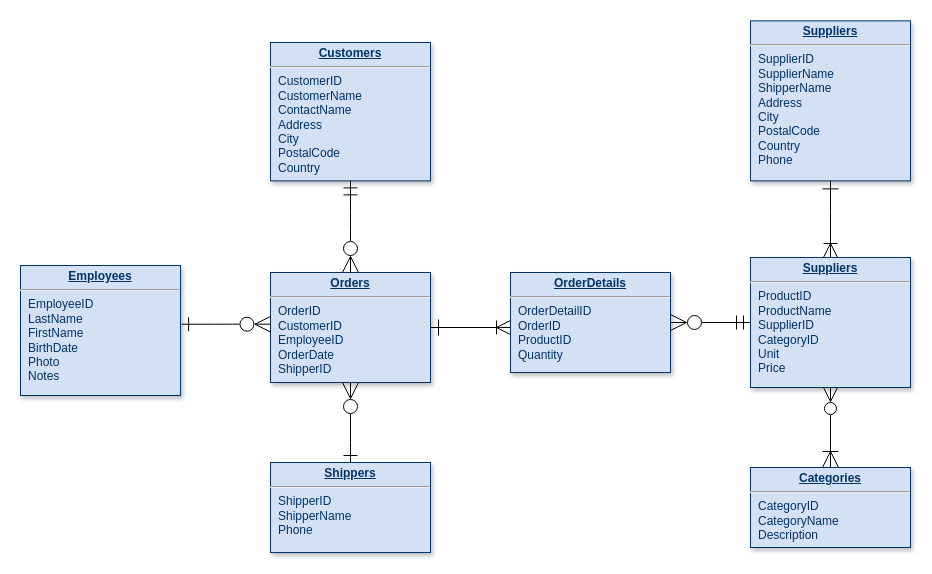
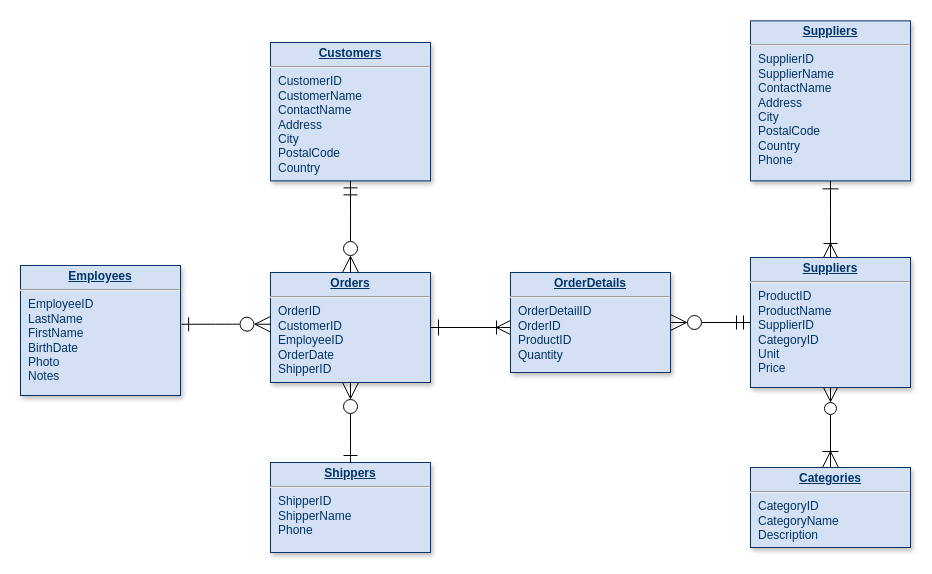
node "Suppliers SupplierID SupplierName ShipperName Address City PostalCode Country Phone": label "Suppliers SupplierID SupplierName ShipperName Address City PostalCode Country Phone" -> "Suppliers SupplierID SupplierName ContactName Address City PostalCode Country Phone"
